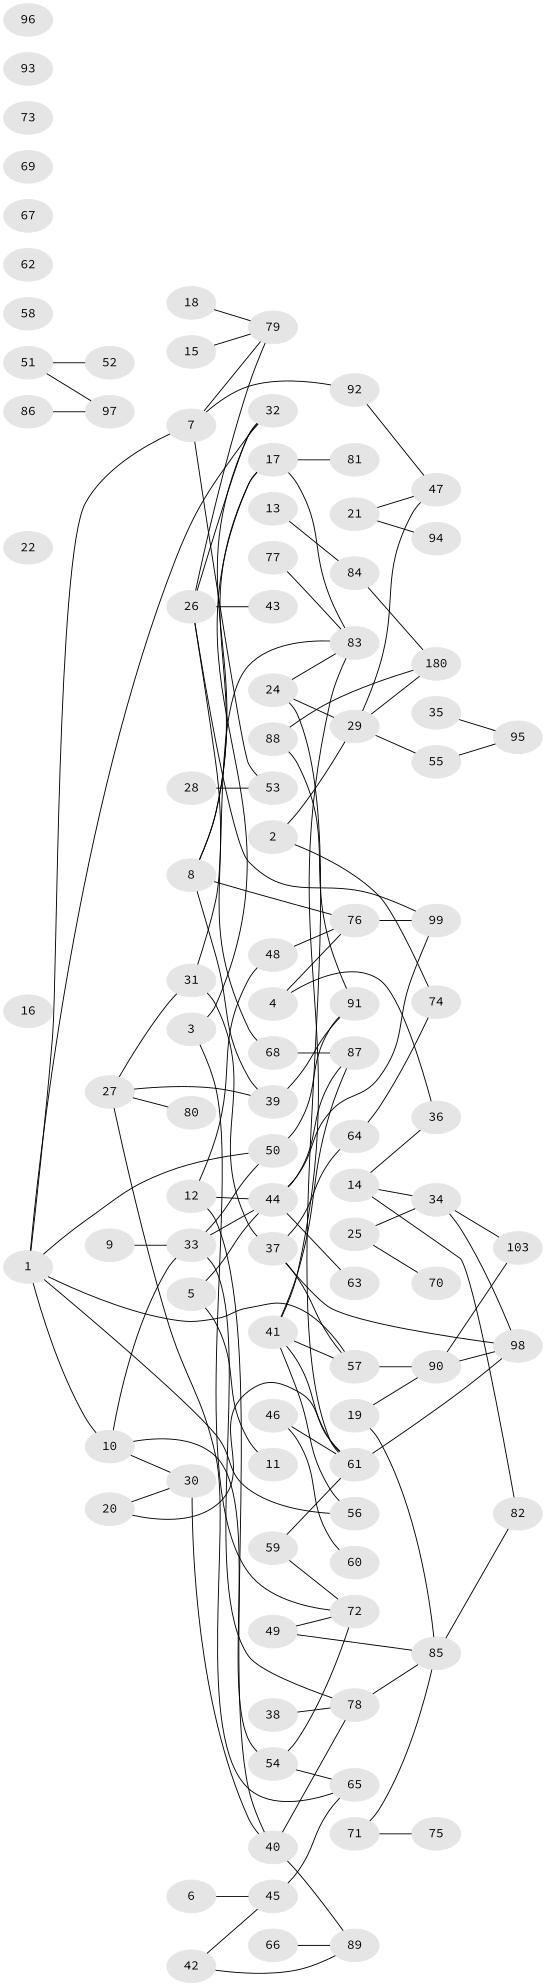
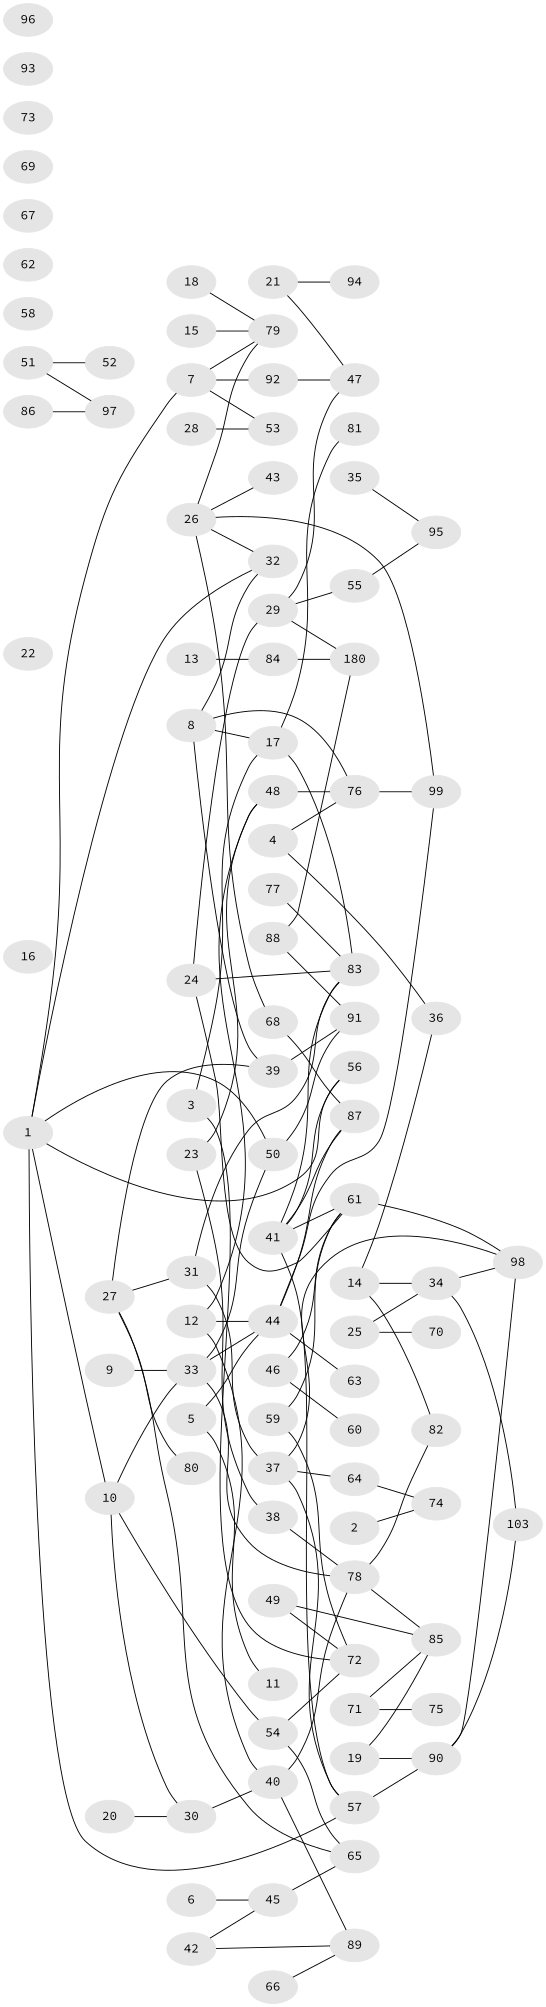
edge "29" -- "2": removed
node "23": added
edge "61" -- "20": removed
edge "82" -- "85": now "82" -- "78"
